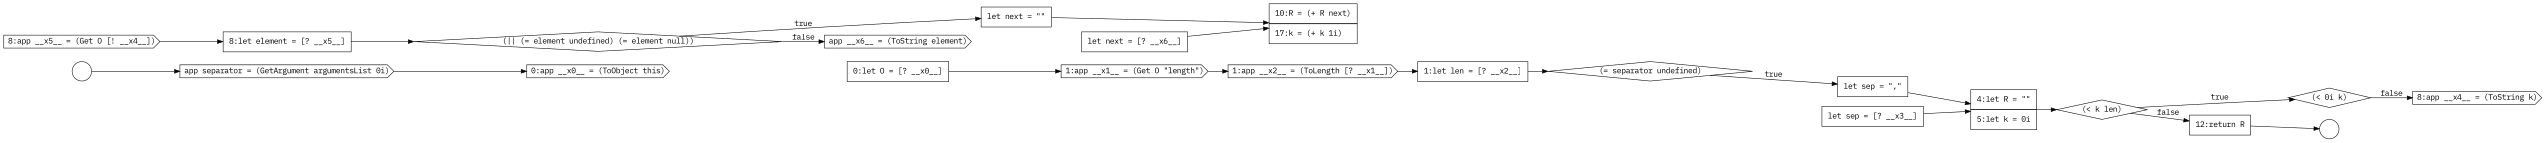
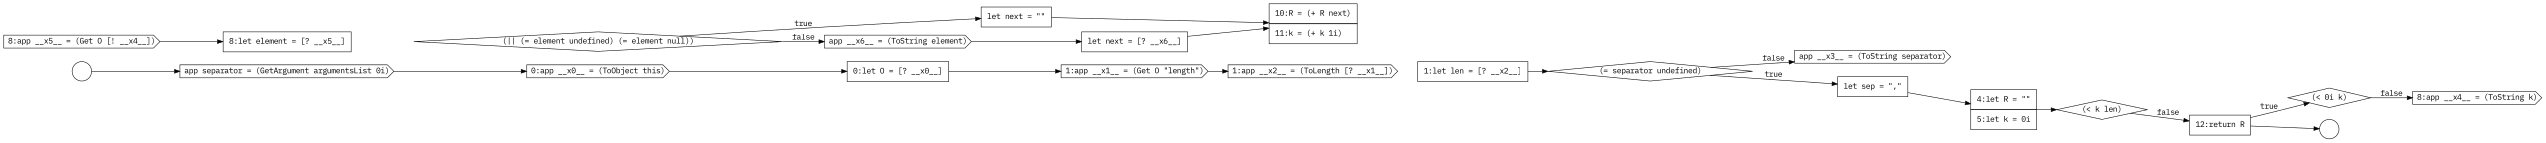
node "10:R = (+ R next)": text "17:k = (+ k 1i)" -> "11:k = (+ k 1i)"
edge "8:let element = [? __x5__]" -> "(|| (= element undefined) (= element null))": removed
edge "app __x6__ = (ToString element)" -> "let next = [? __x6__]": added
node "app __x3__ = (ToString separator)": added
edge "0:app __x0__ = (ToObject this)" -> "0:let O = [? __x0__]": added
edge "1:app __x2__ = (ToLength [? __x1__])" -> "1:let len = [? __x2__]": removed
edge "(< k len)" -> "(< 0i k)": now "12:return R" -> "(< 0i k)"
node "let sep = [? __x3__]": removed
